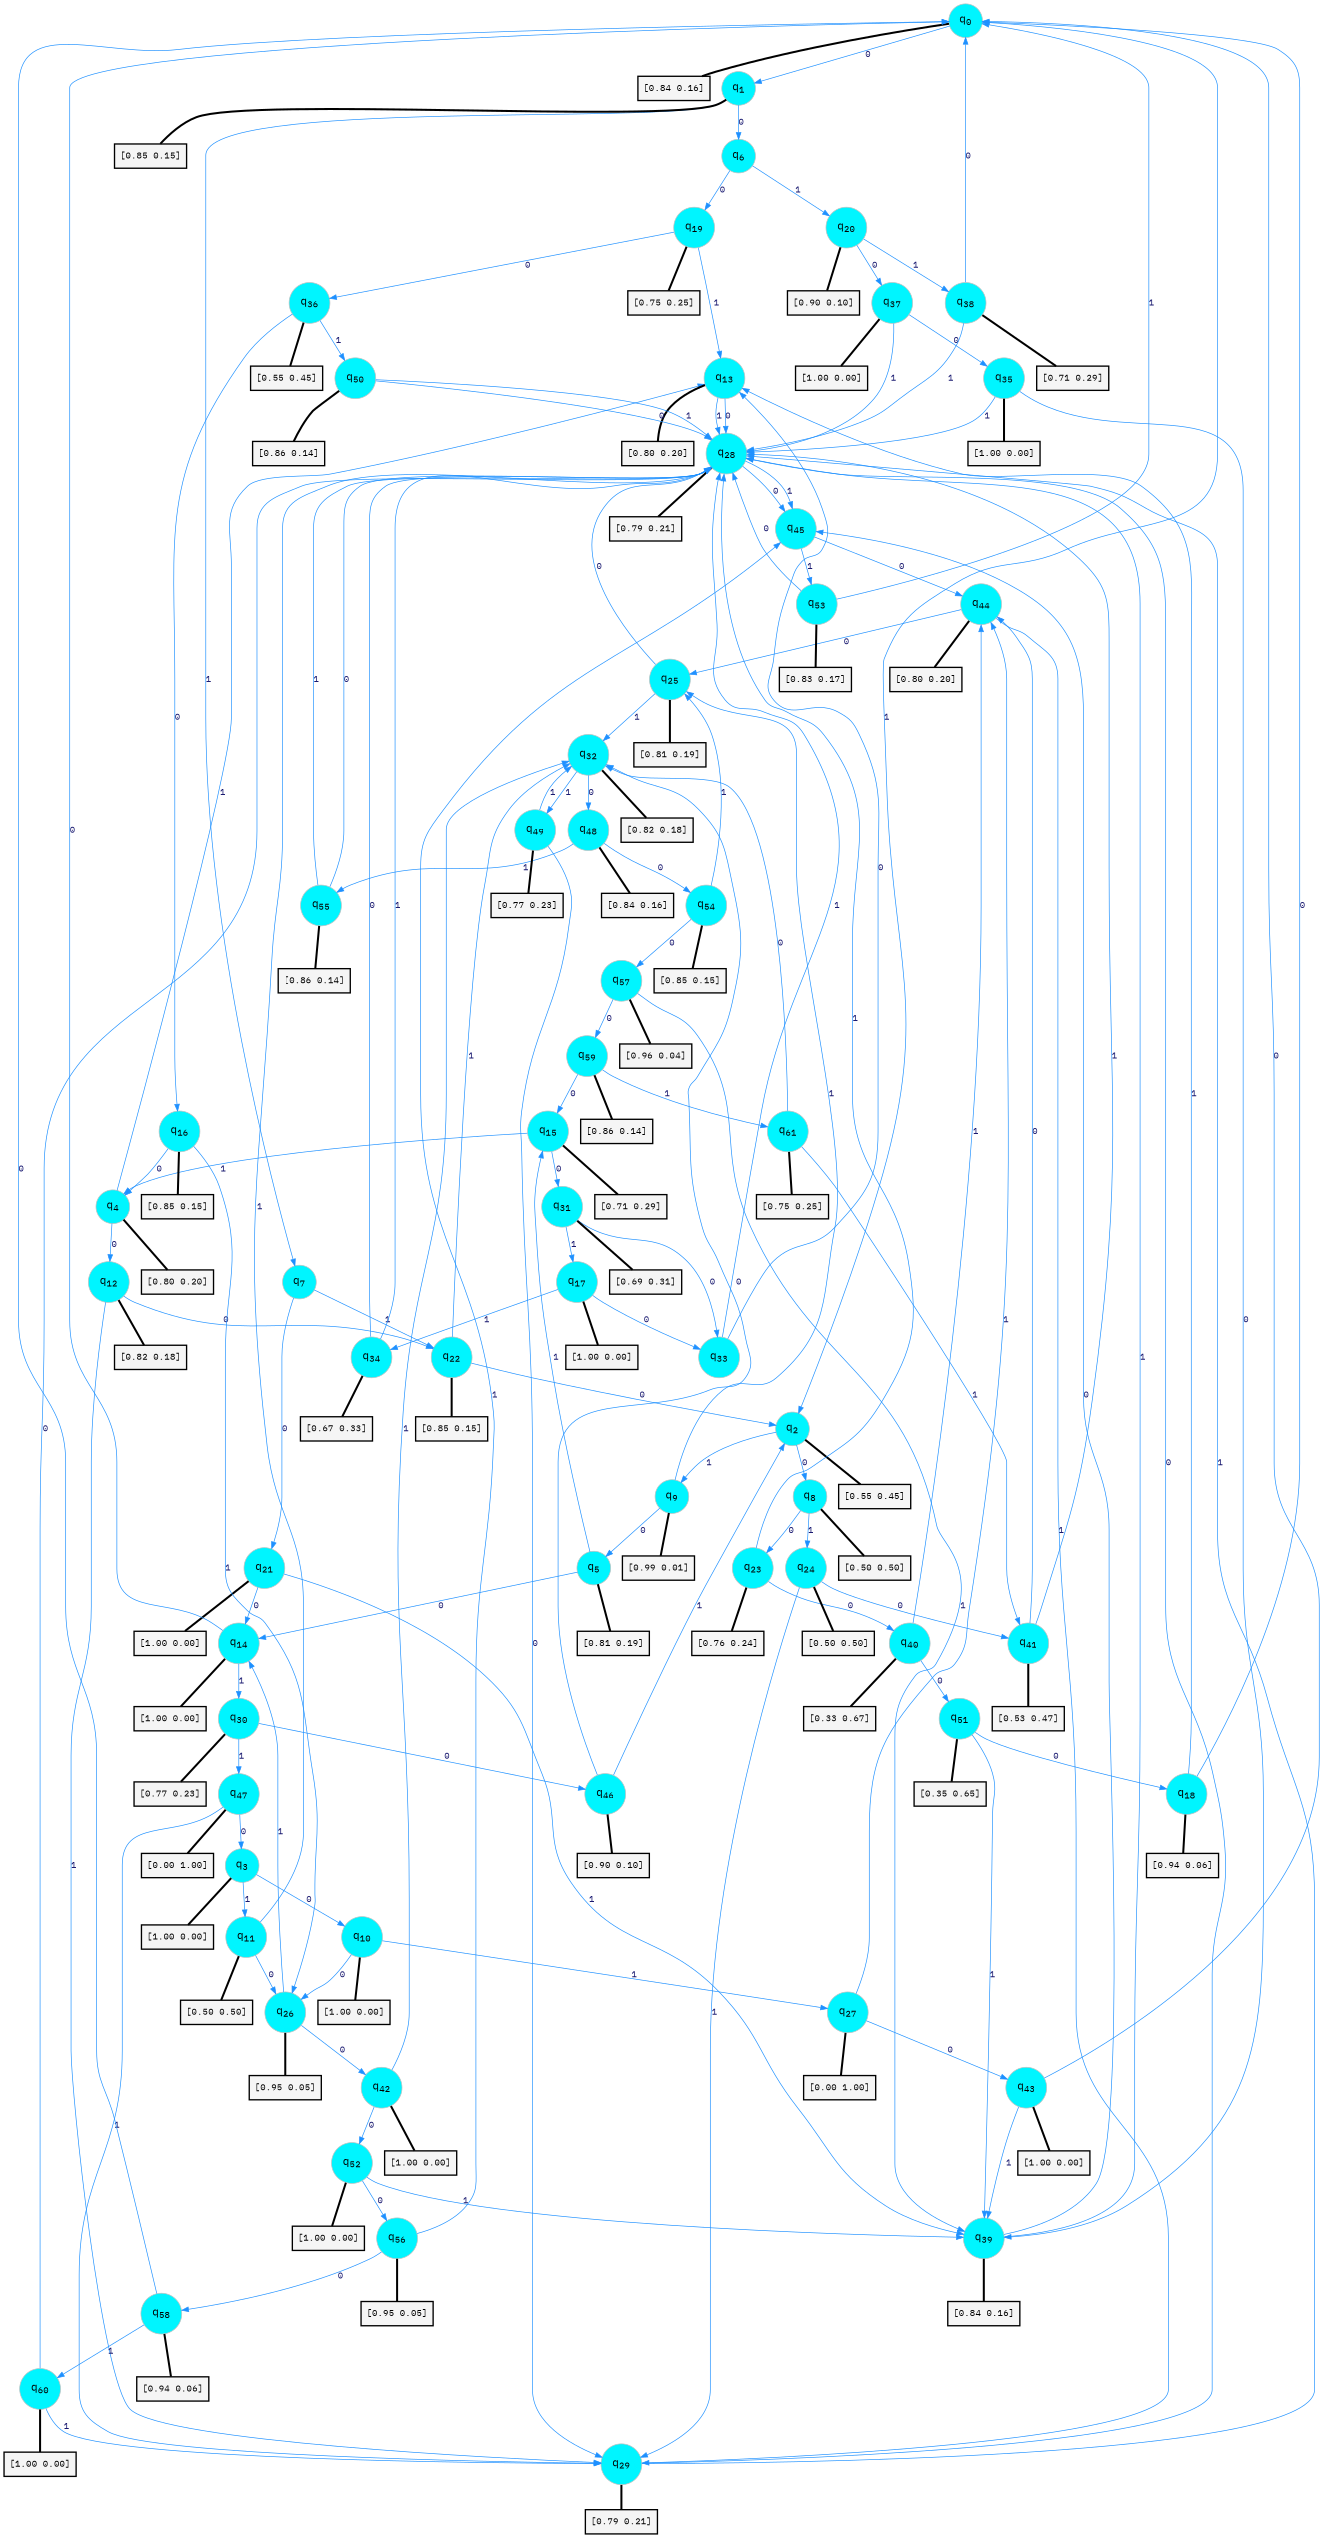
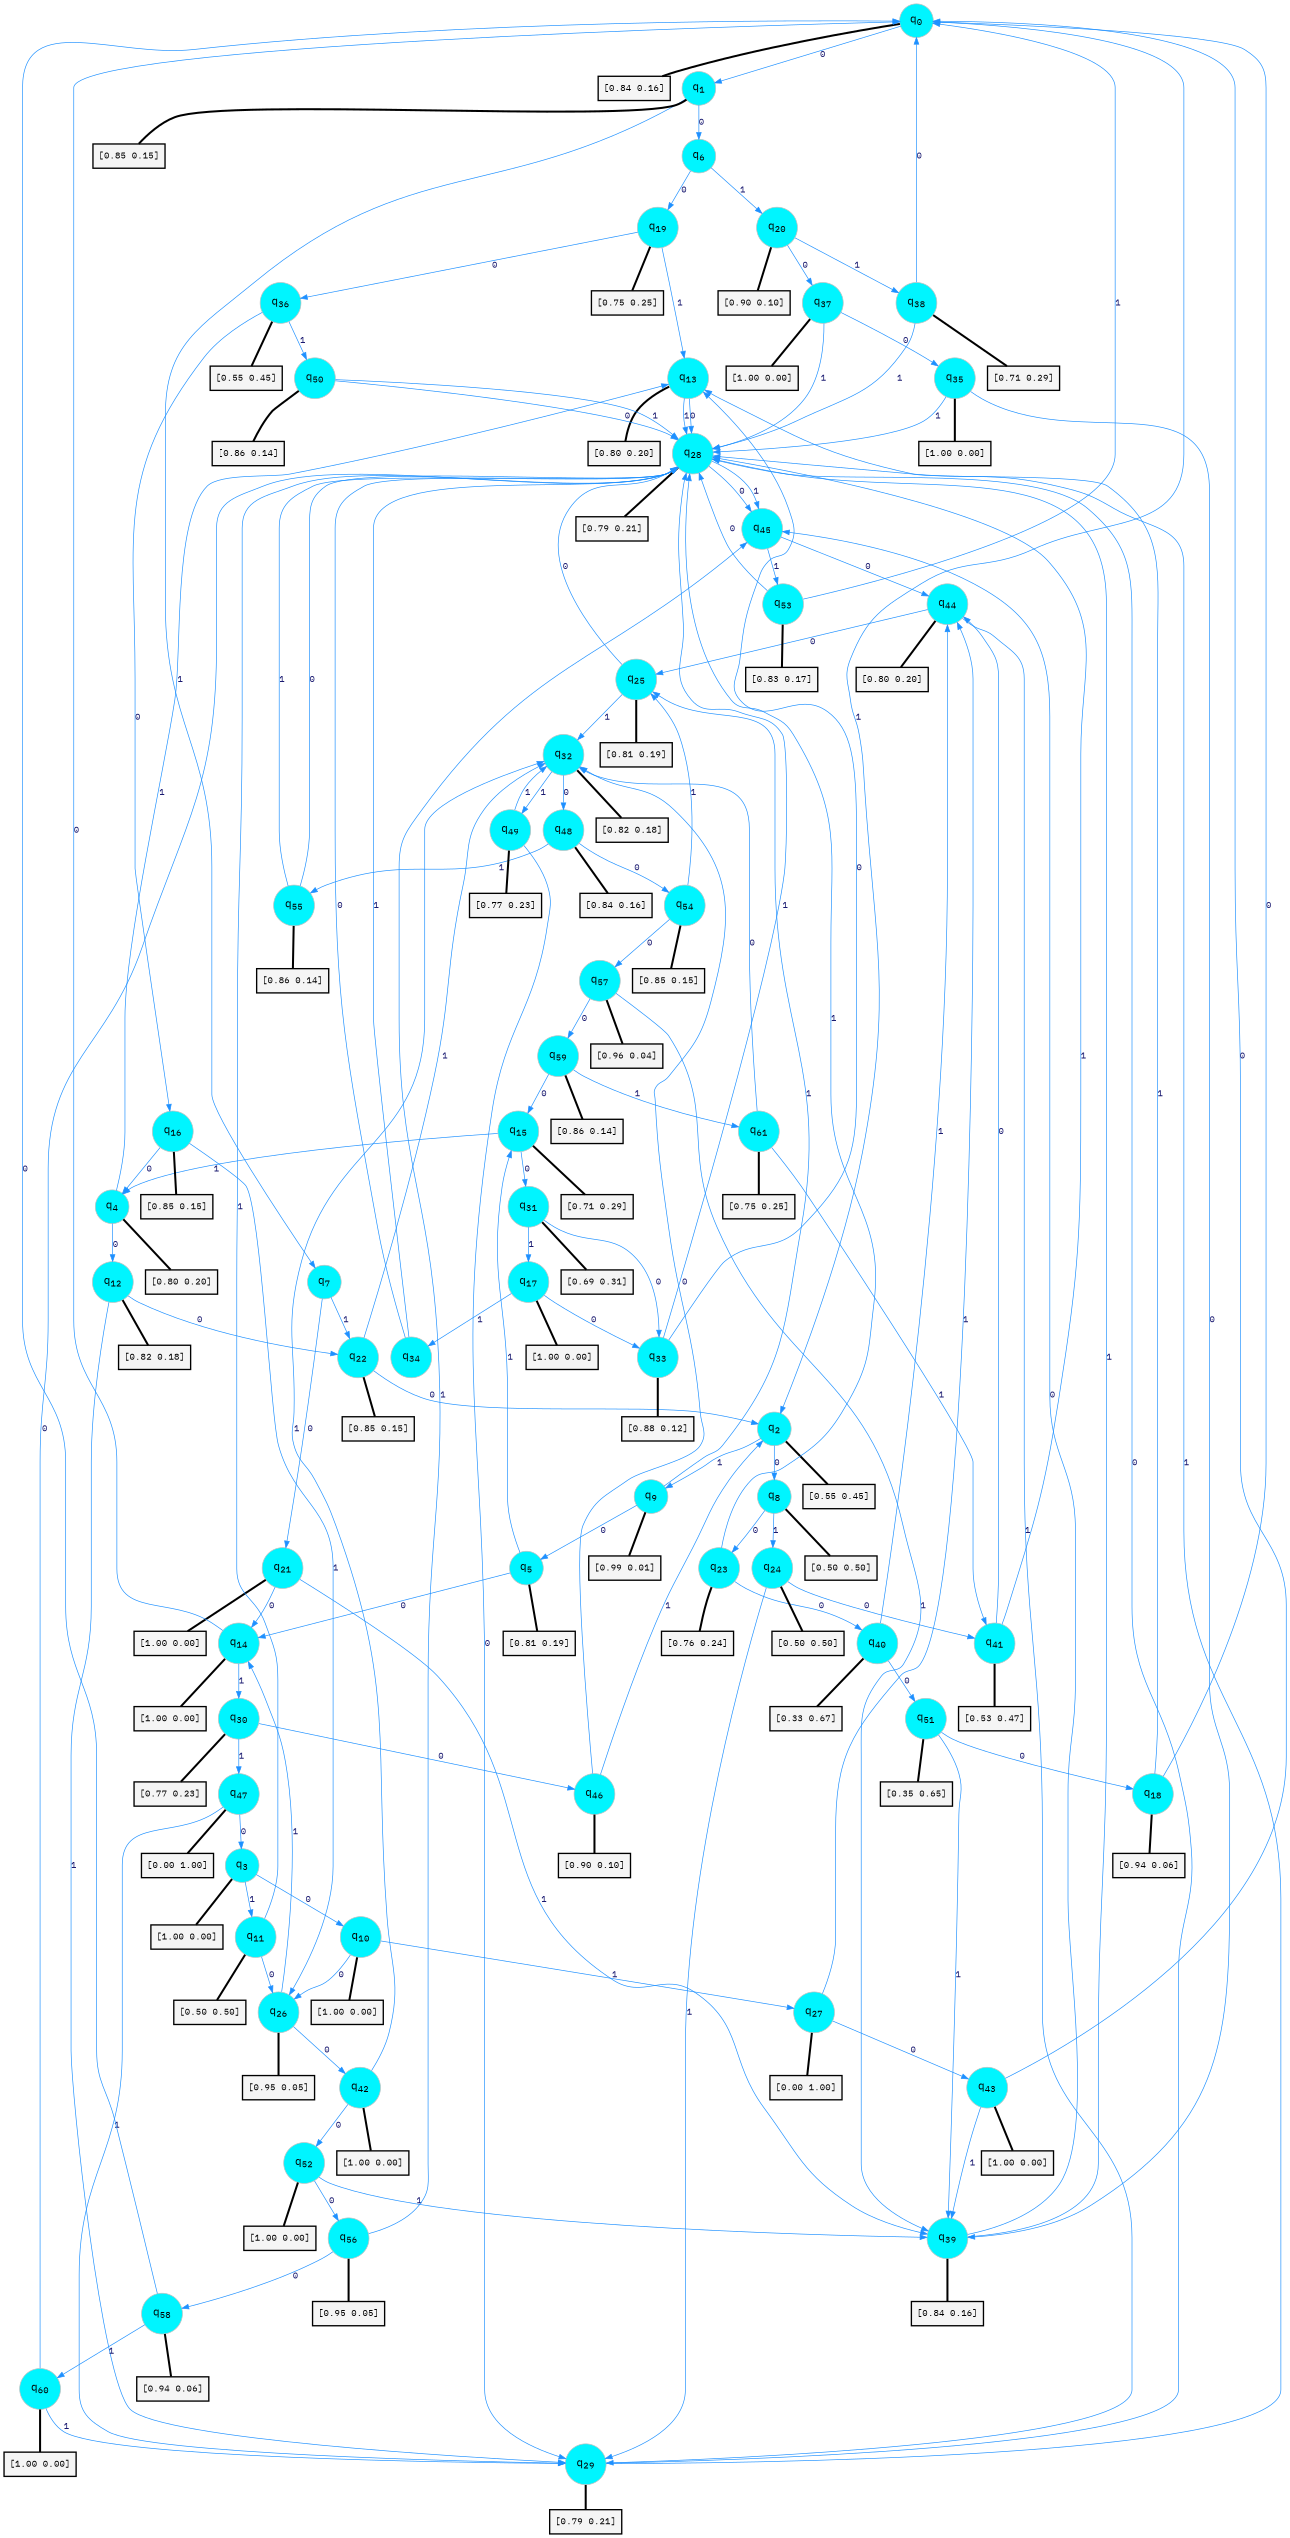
node "[0.67 0.33]": removed
node "[0.88 0.12]": added
